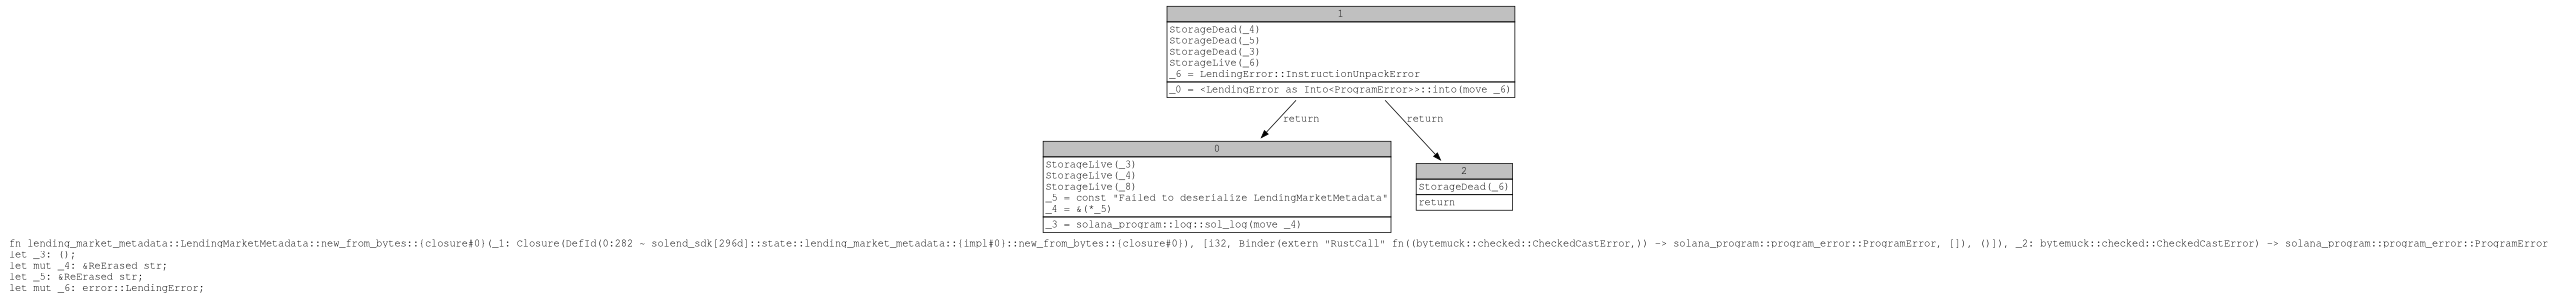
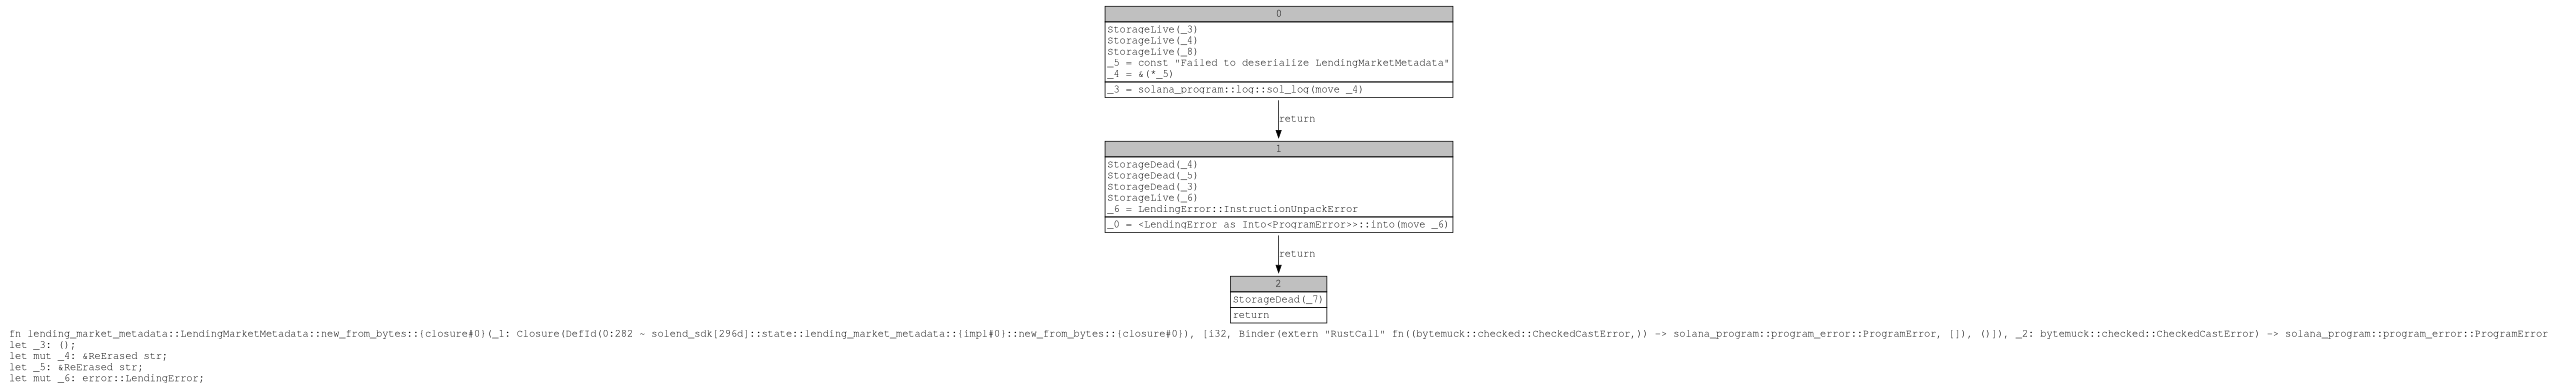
edge "1" -> "0": reversed
node "2": text "StorageDead(_6)" -> "StorageDead(_7)"
